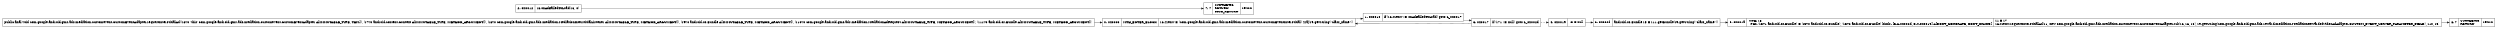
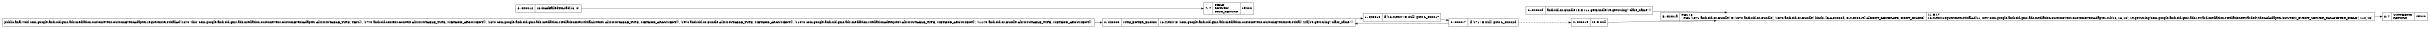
node "7: ?": text "SYNTHETIC" -> "FIELD"
node "1: 0x0010": text "if (r6.zzenw != onAdFailedToLoad) goto L_0x0017" -> "if (r6.zzenw != null) goto L_0x0017"
node "5: 0x001a": text "MTH: r5" -> "PHI: r5"
edge "4: 0x0019" -> "6: 0x002d": now "4: 0x0019" -> "5: 0x001a"
